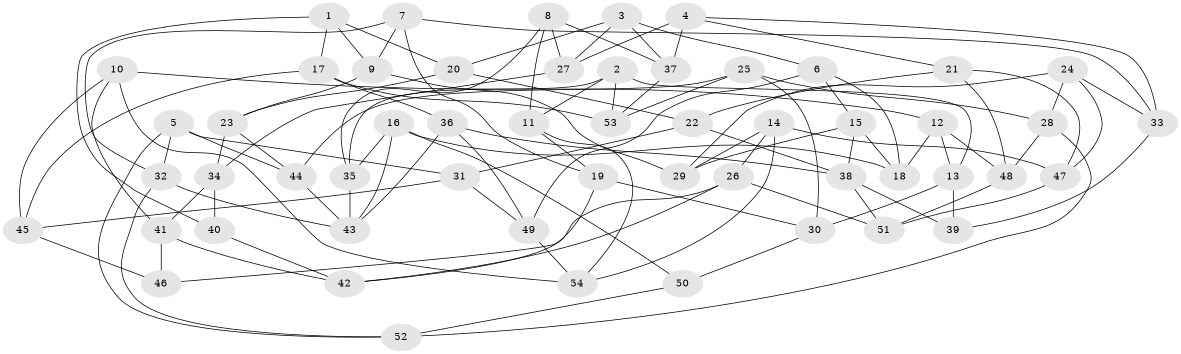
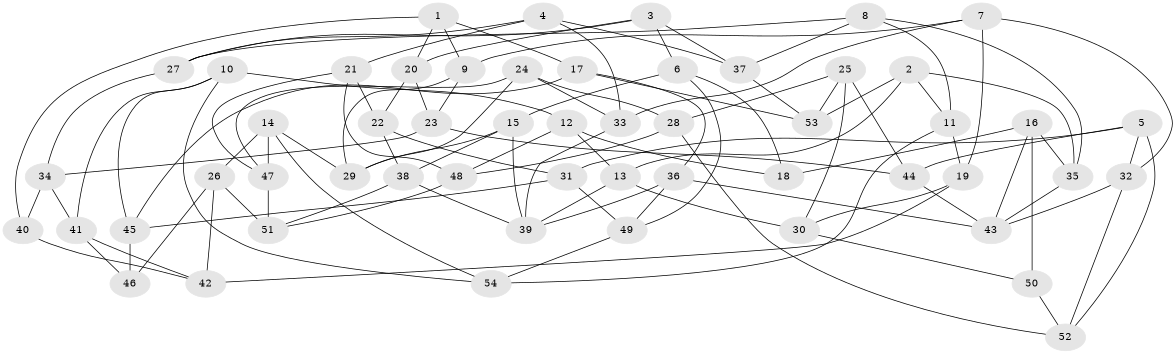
edge "15" -- "18": now "15" -- "39"
edge "36" -- "38": now "36" -- "39"
